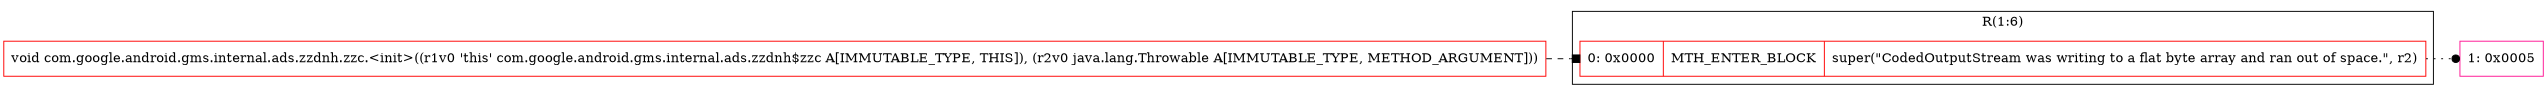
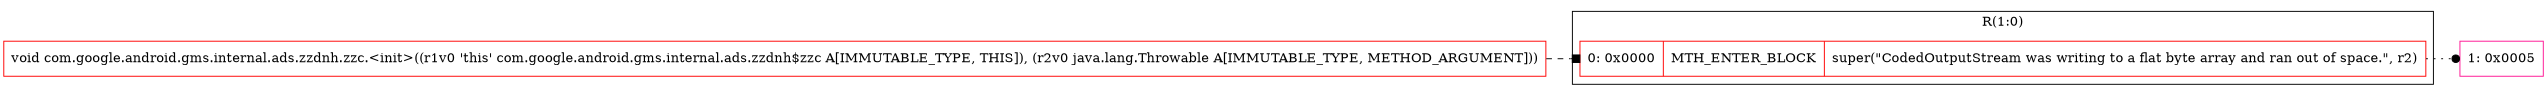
cluster "R(1:6)": label "R(1:6)" -> "R(1:0)"
